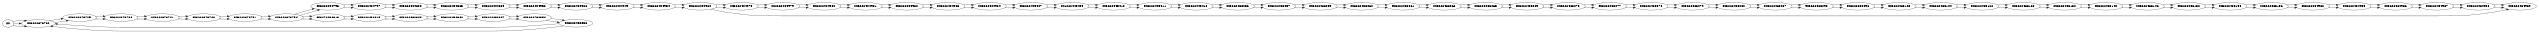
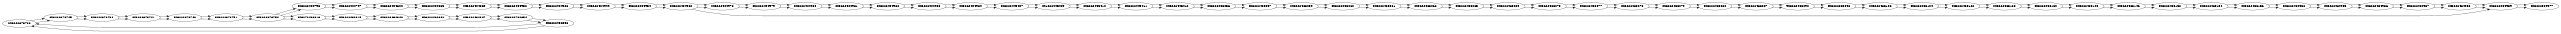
node "0x3222509977": added
node "n0": removed
